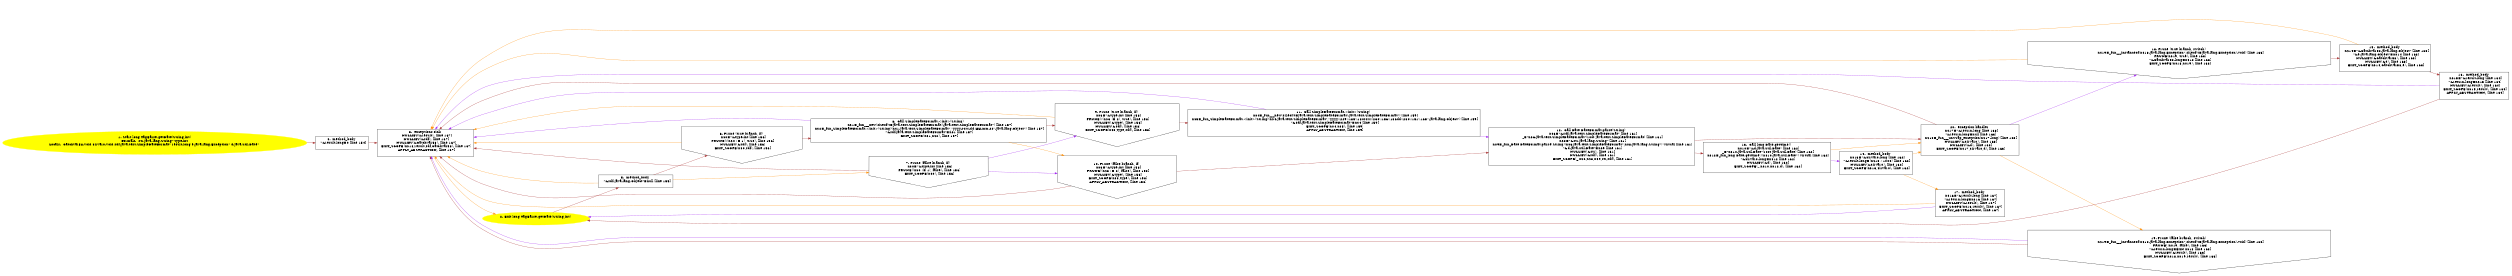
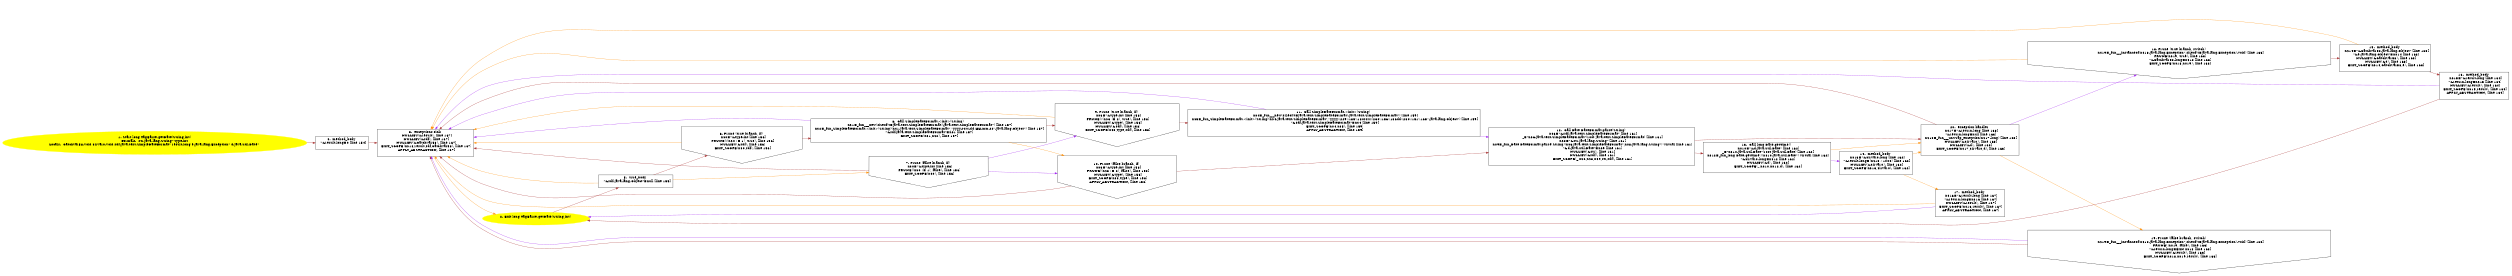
node "5:  method_body *&sdf:java.lang.Object*=null [line 155]": label "5:  method_body *&sdf:java.lang.Object*=null [line 155]" -> "5:  true_body *&sdf:java.lang.Object*=null [line 155]"
